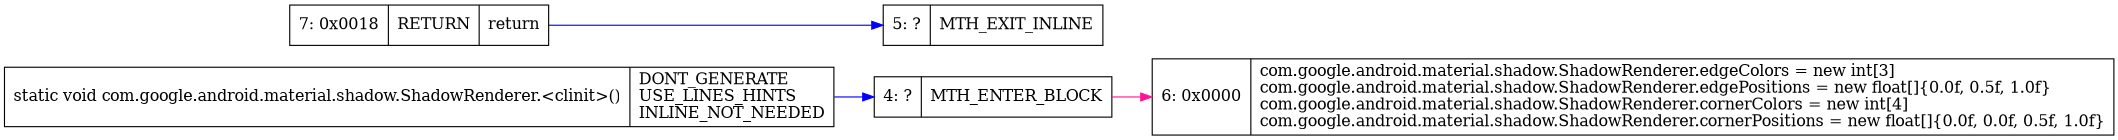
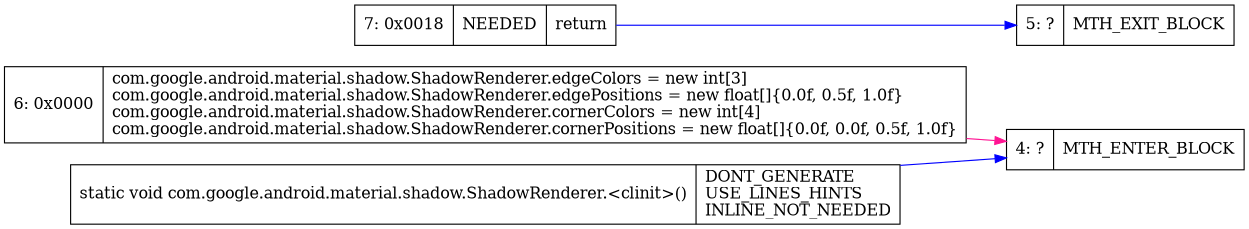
node "7: 0x0018": text "RETURN" -> "NEEDED"
node "5: ?": text "MTH_EXIT_INLINE" -> "MTH_EXIT_BLOCK"
edge "4: ?" -> "6: 0x0000": reversed
